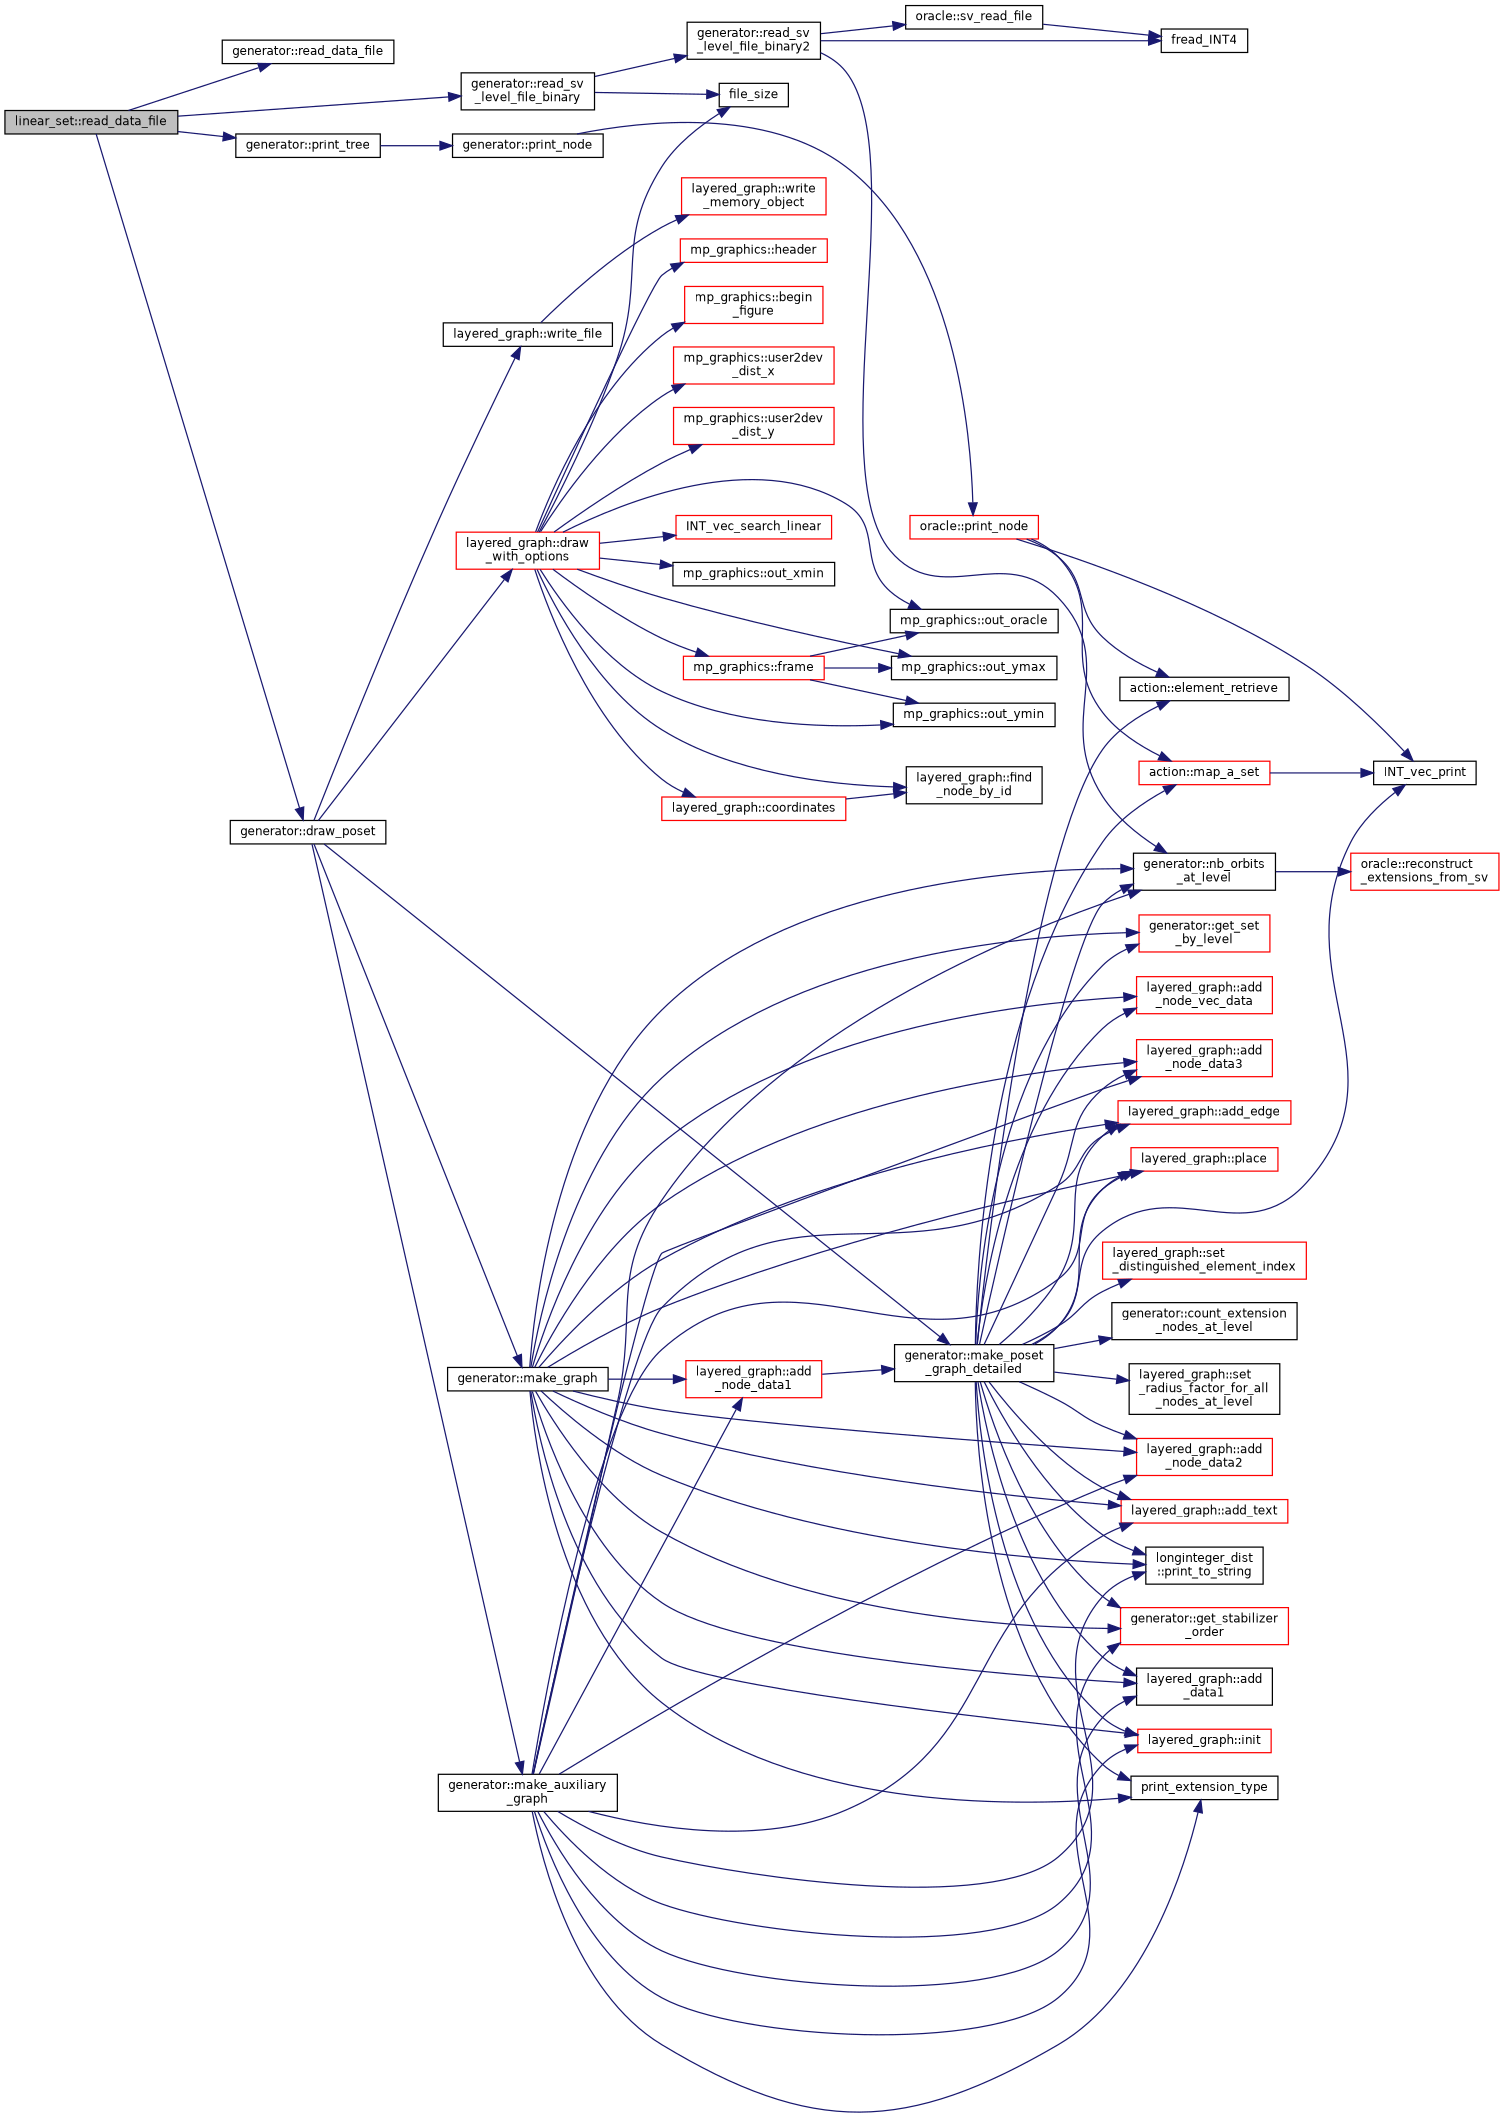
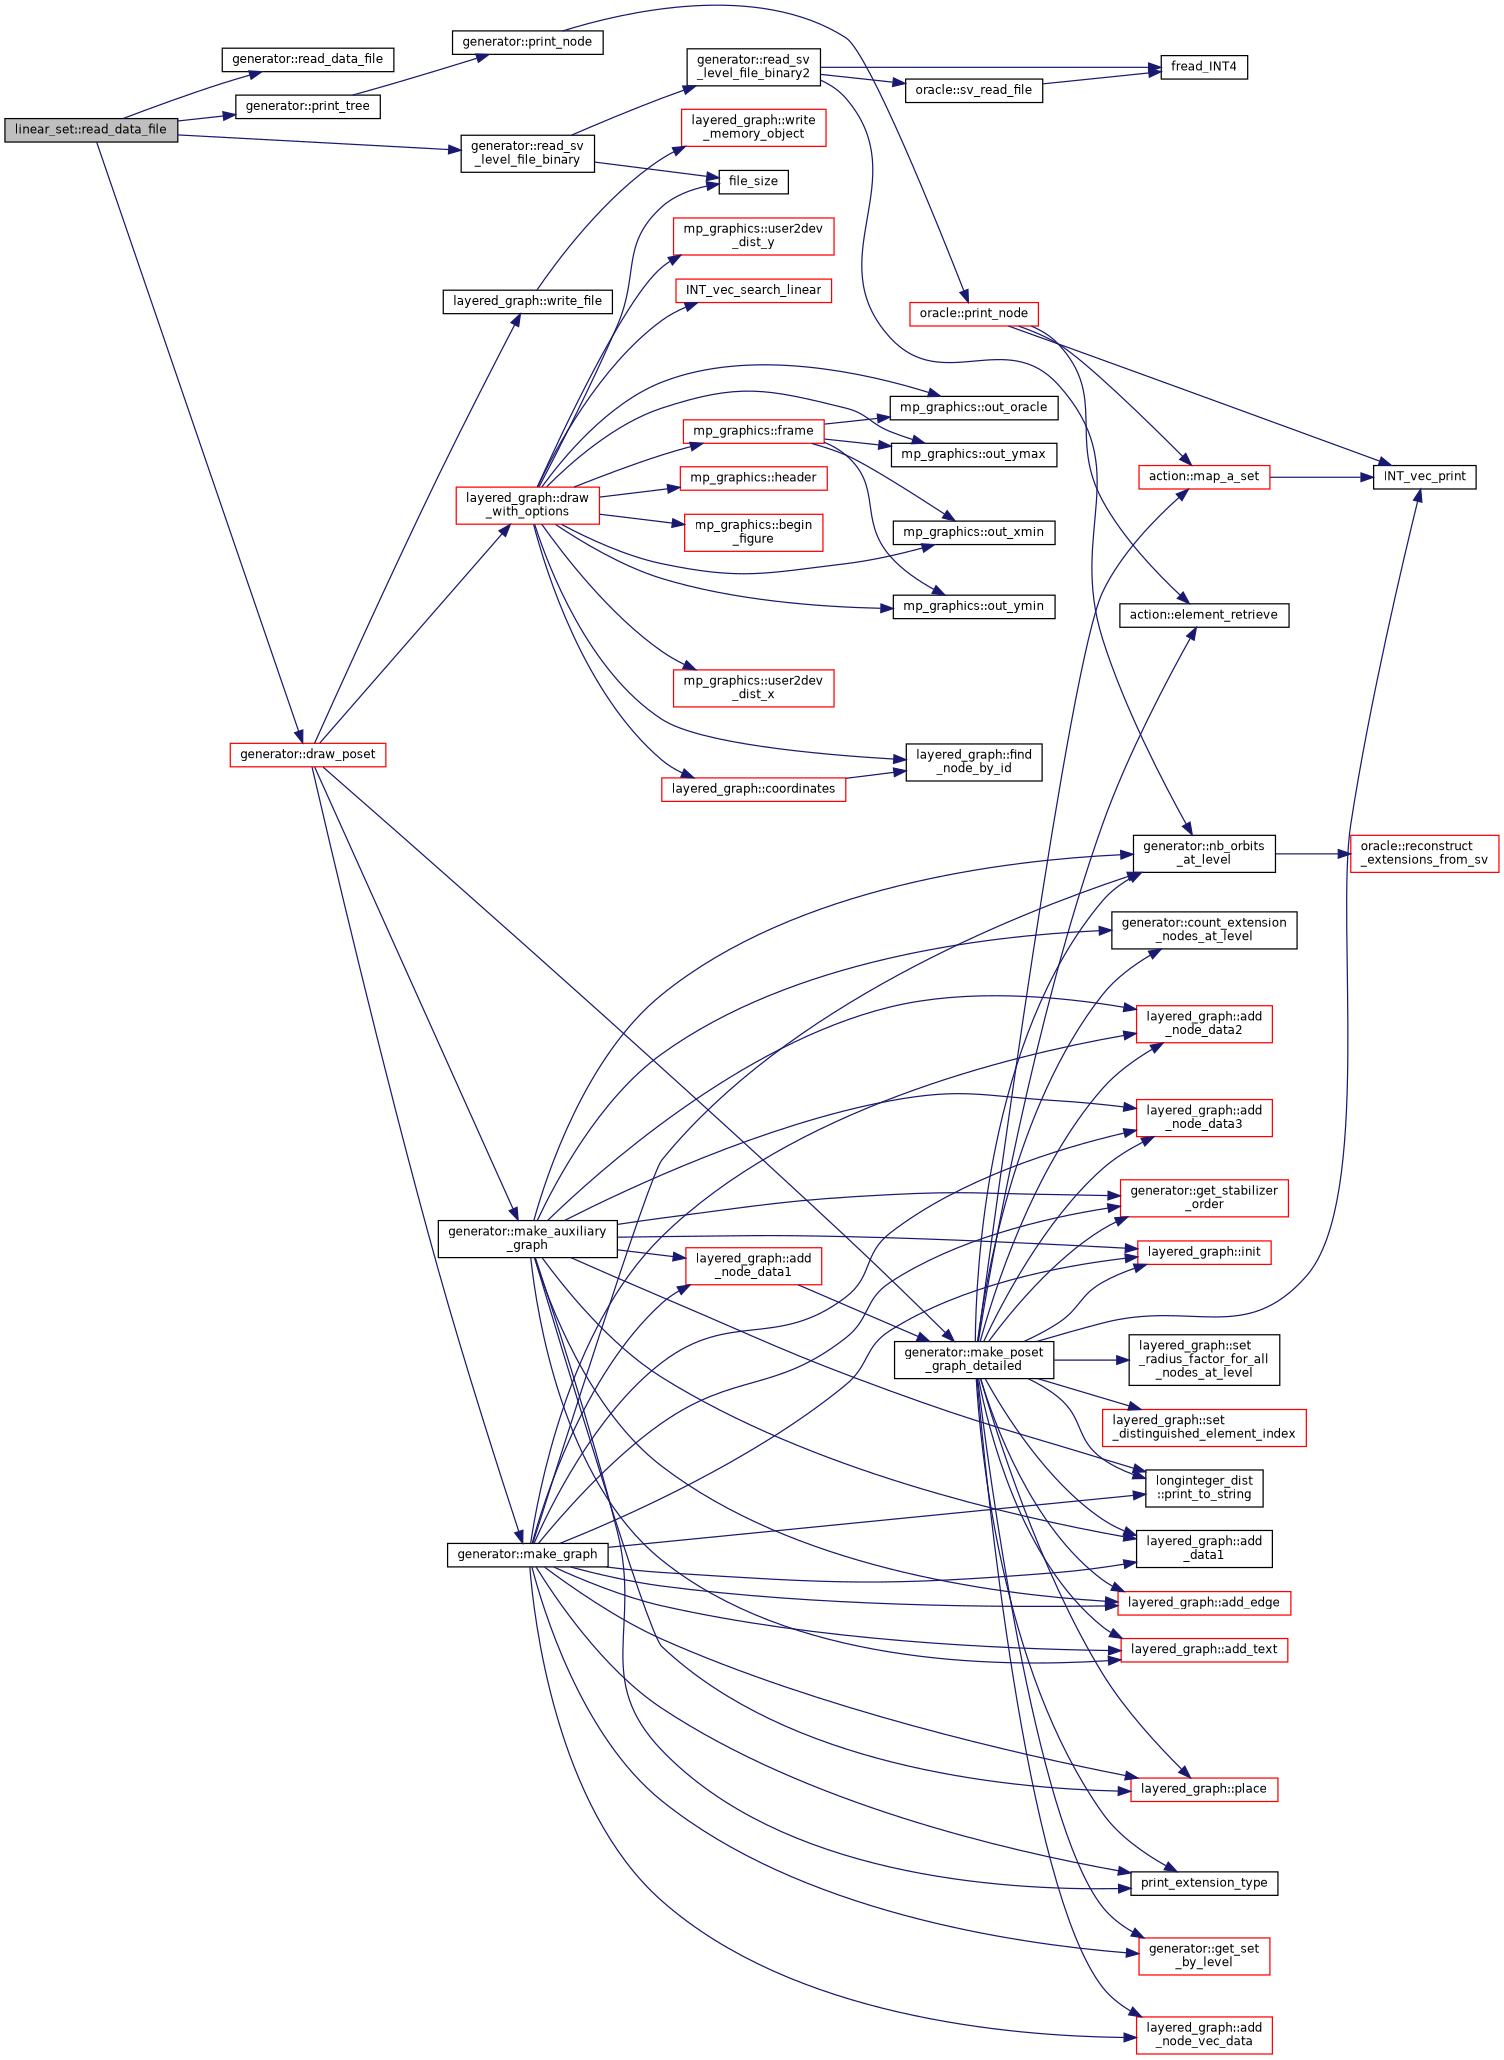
edge "mp_graphics::frame" -> "mp_graphics::out_xmin": added
node "generator::draw_poset": color black -> red
edge "generator::make_auxiliary _graph" -> "generator::count_extension _nodes_at_level": added
